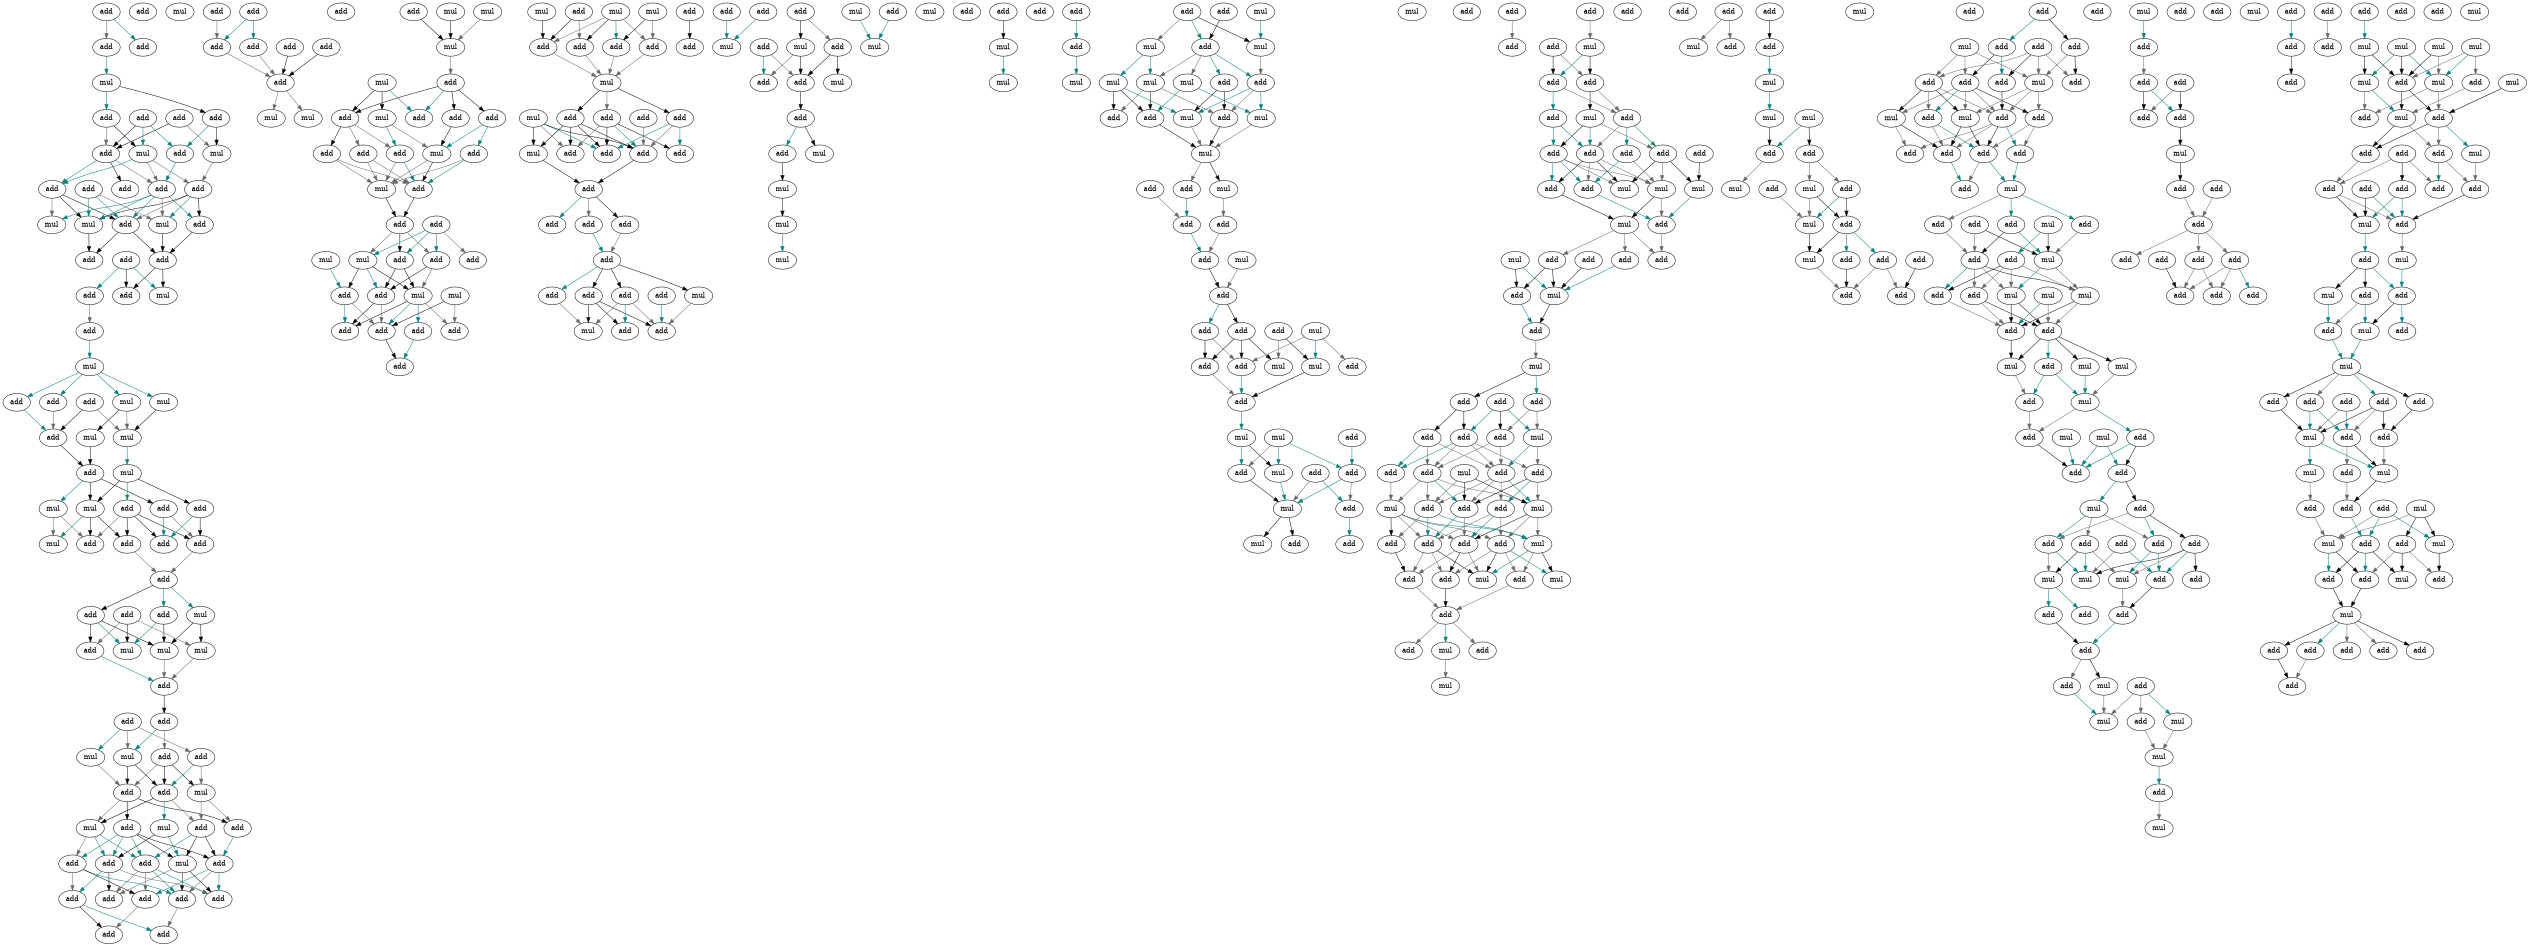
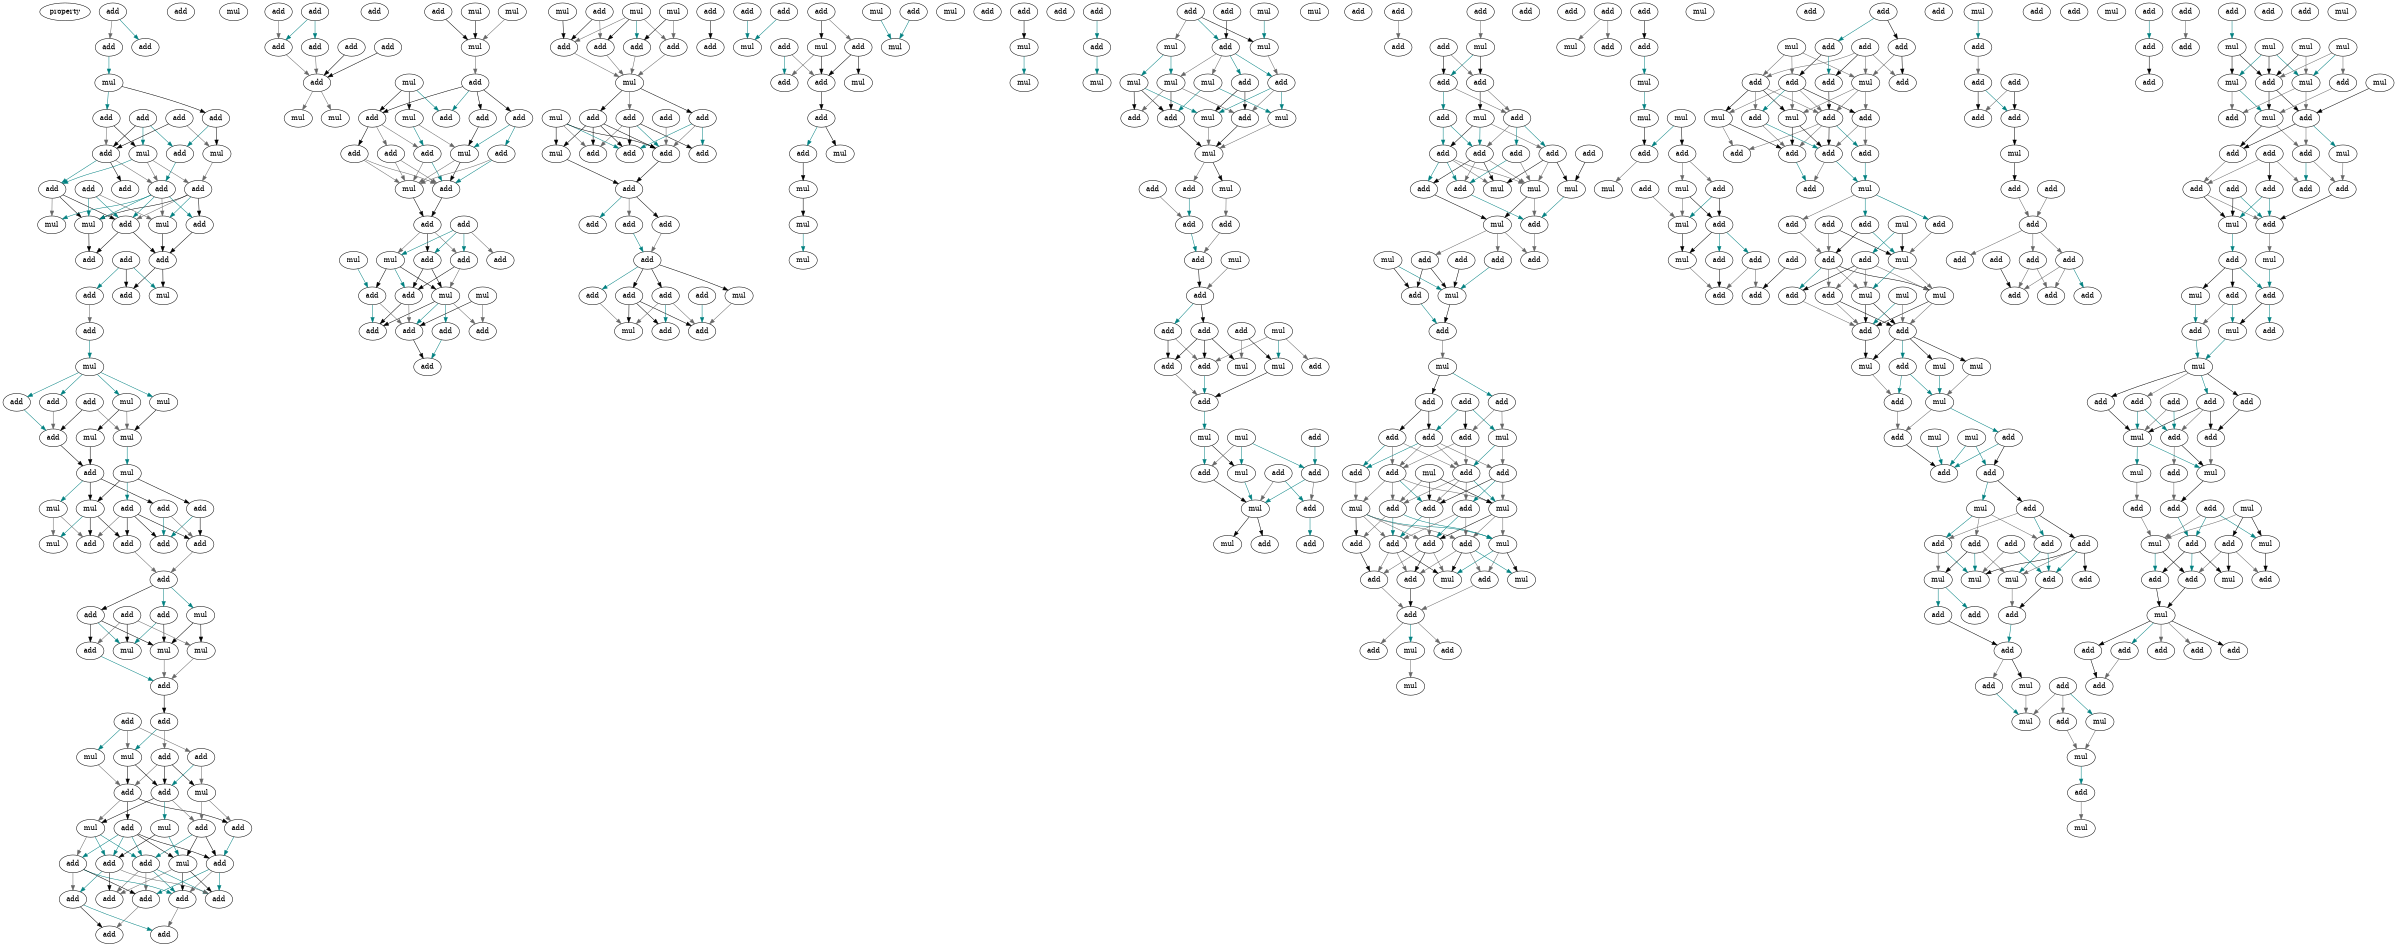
node "property": added
